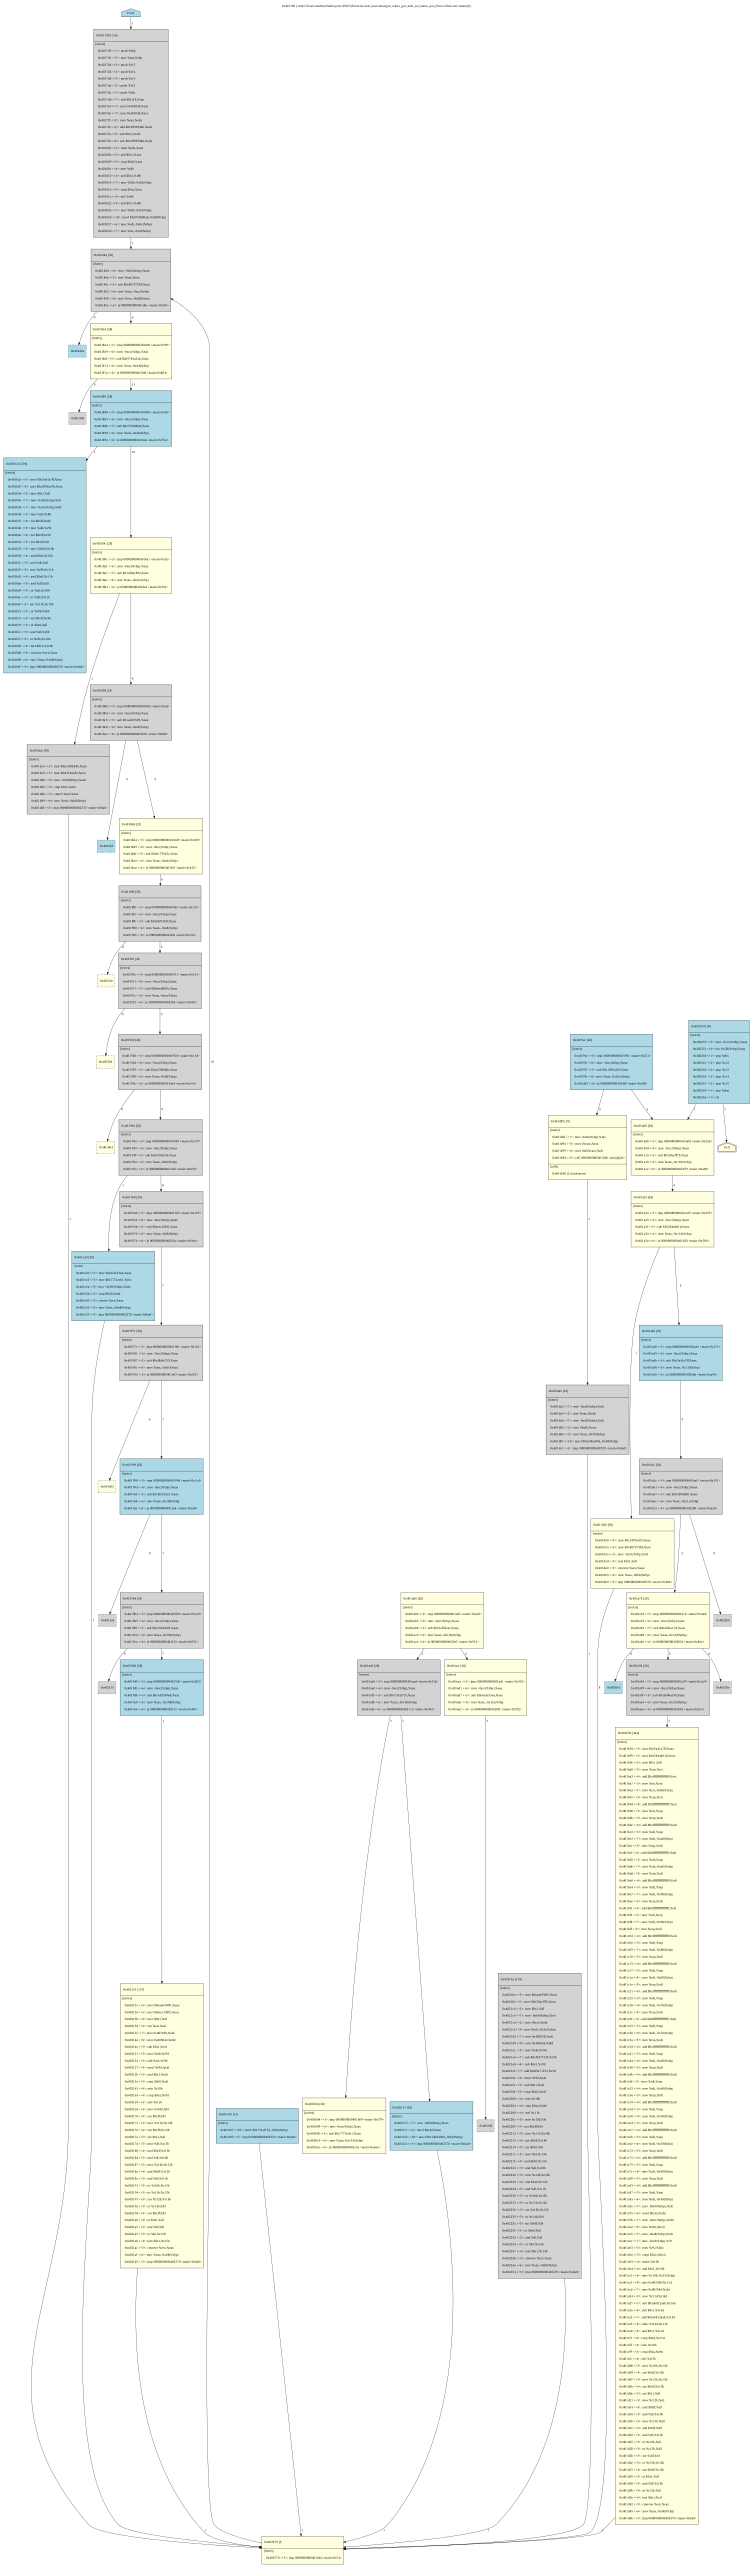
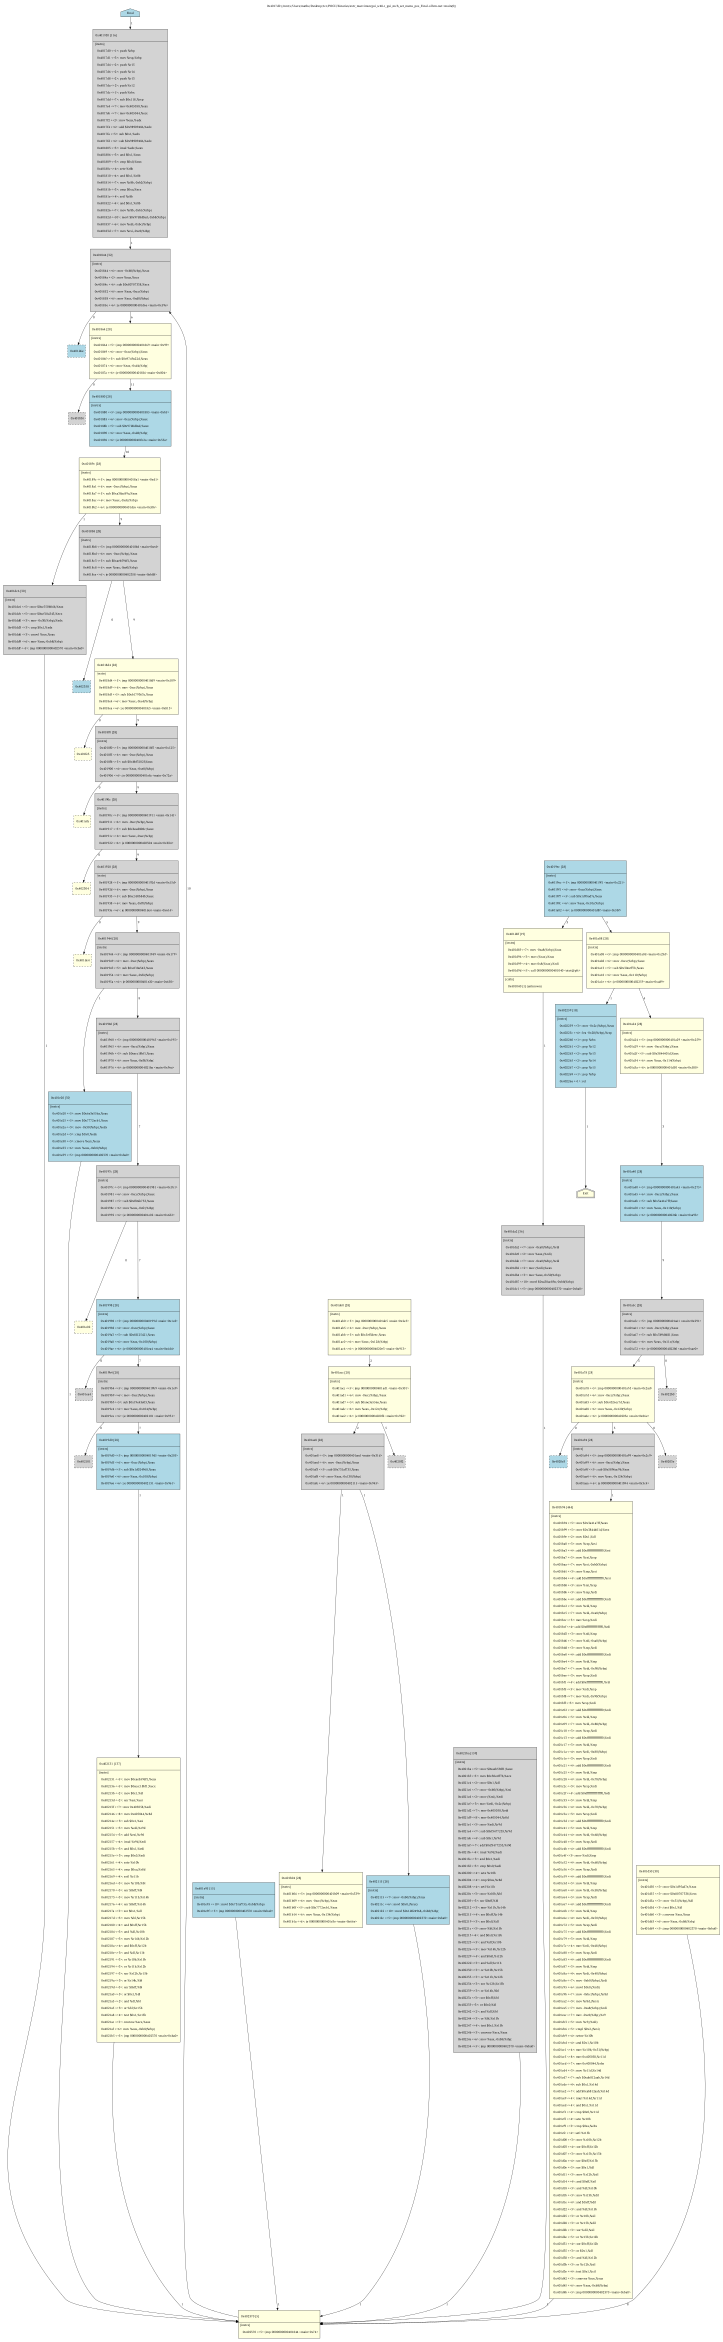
node "0x401b2a [106]": removed
node "0x401fe3": added
edge "0x402259 [18]" -> "0x401a08 [28]": reversed
edge "0x401a24 [28]" -> "0x401d50 [30]": removed, label "1"
edge "0x401ab0 [28]" -> "0x401ae8 [28]": now "0x401acc [28]" -> "0x401ae8 [28]"
